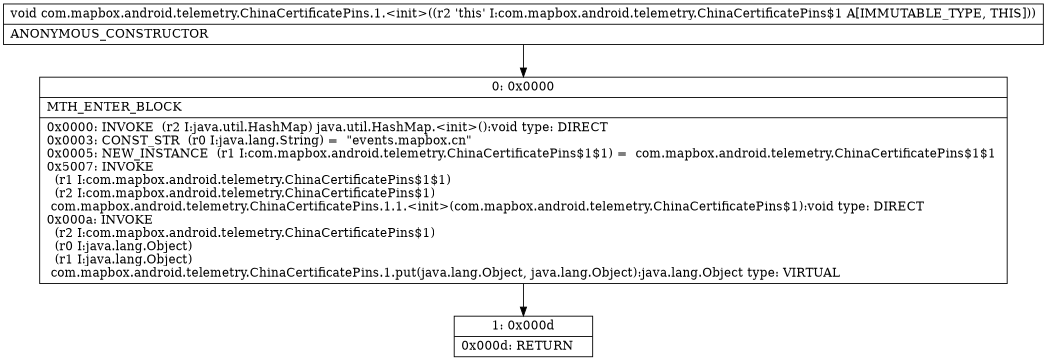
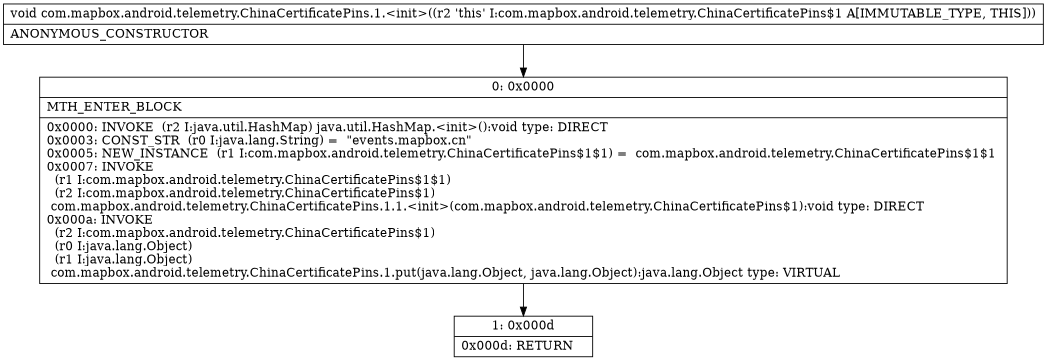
node "0: 0x0000": text "0x5007: INVOKE" -> "0x0007: INVOKE"
